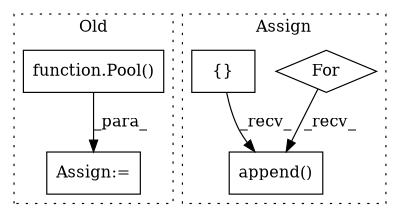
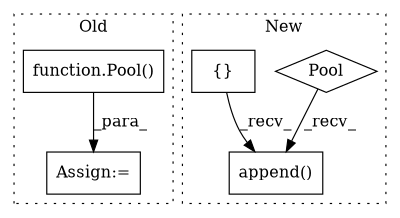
cluster "Assign": label "Assign" -> "New"
node "For": label "For" -> "Pool"
